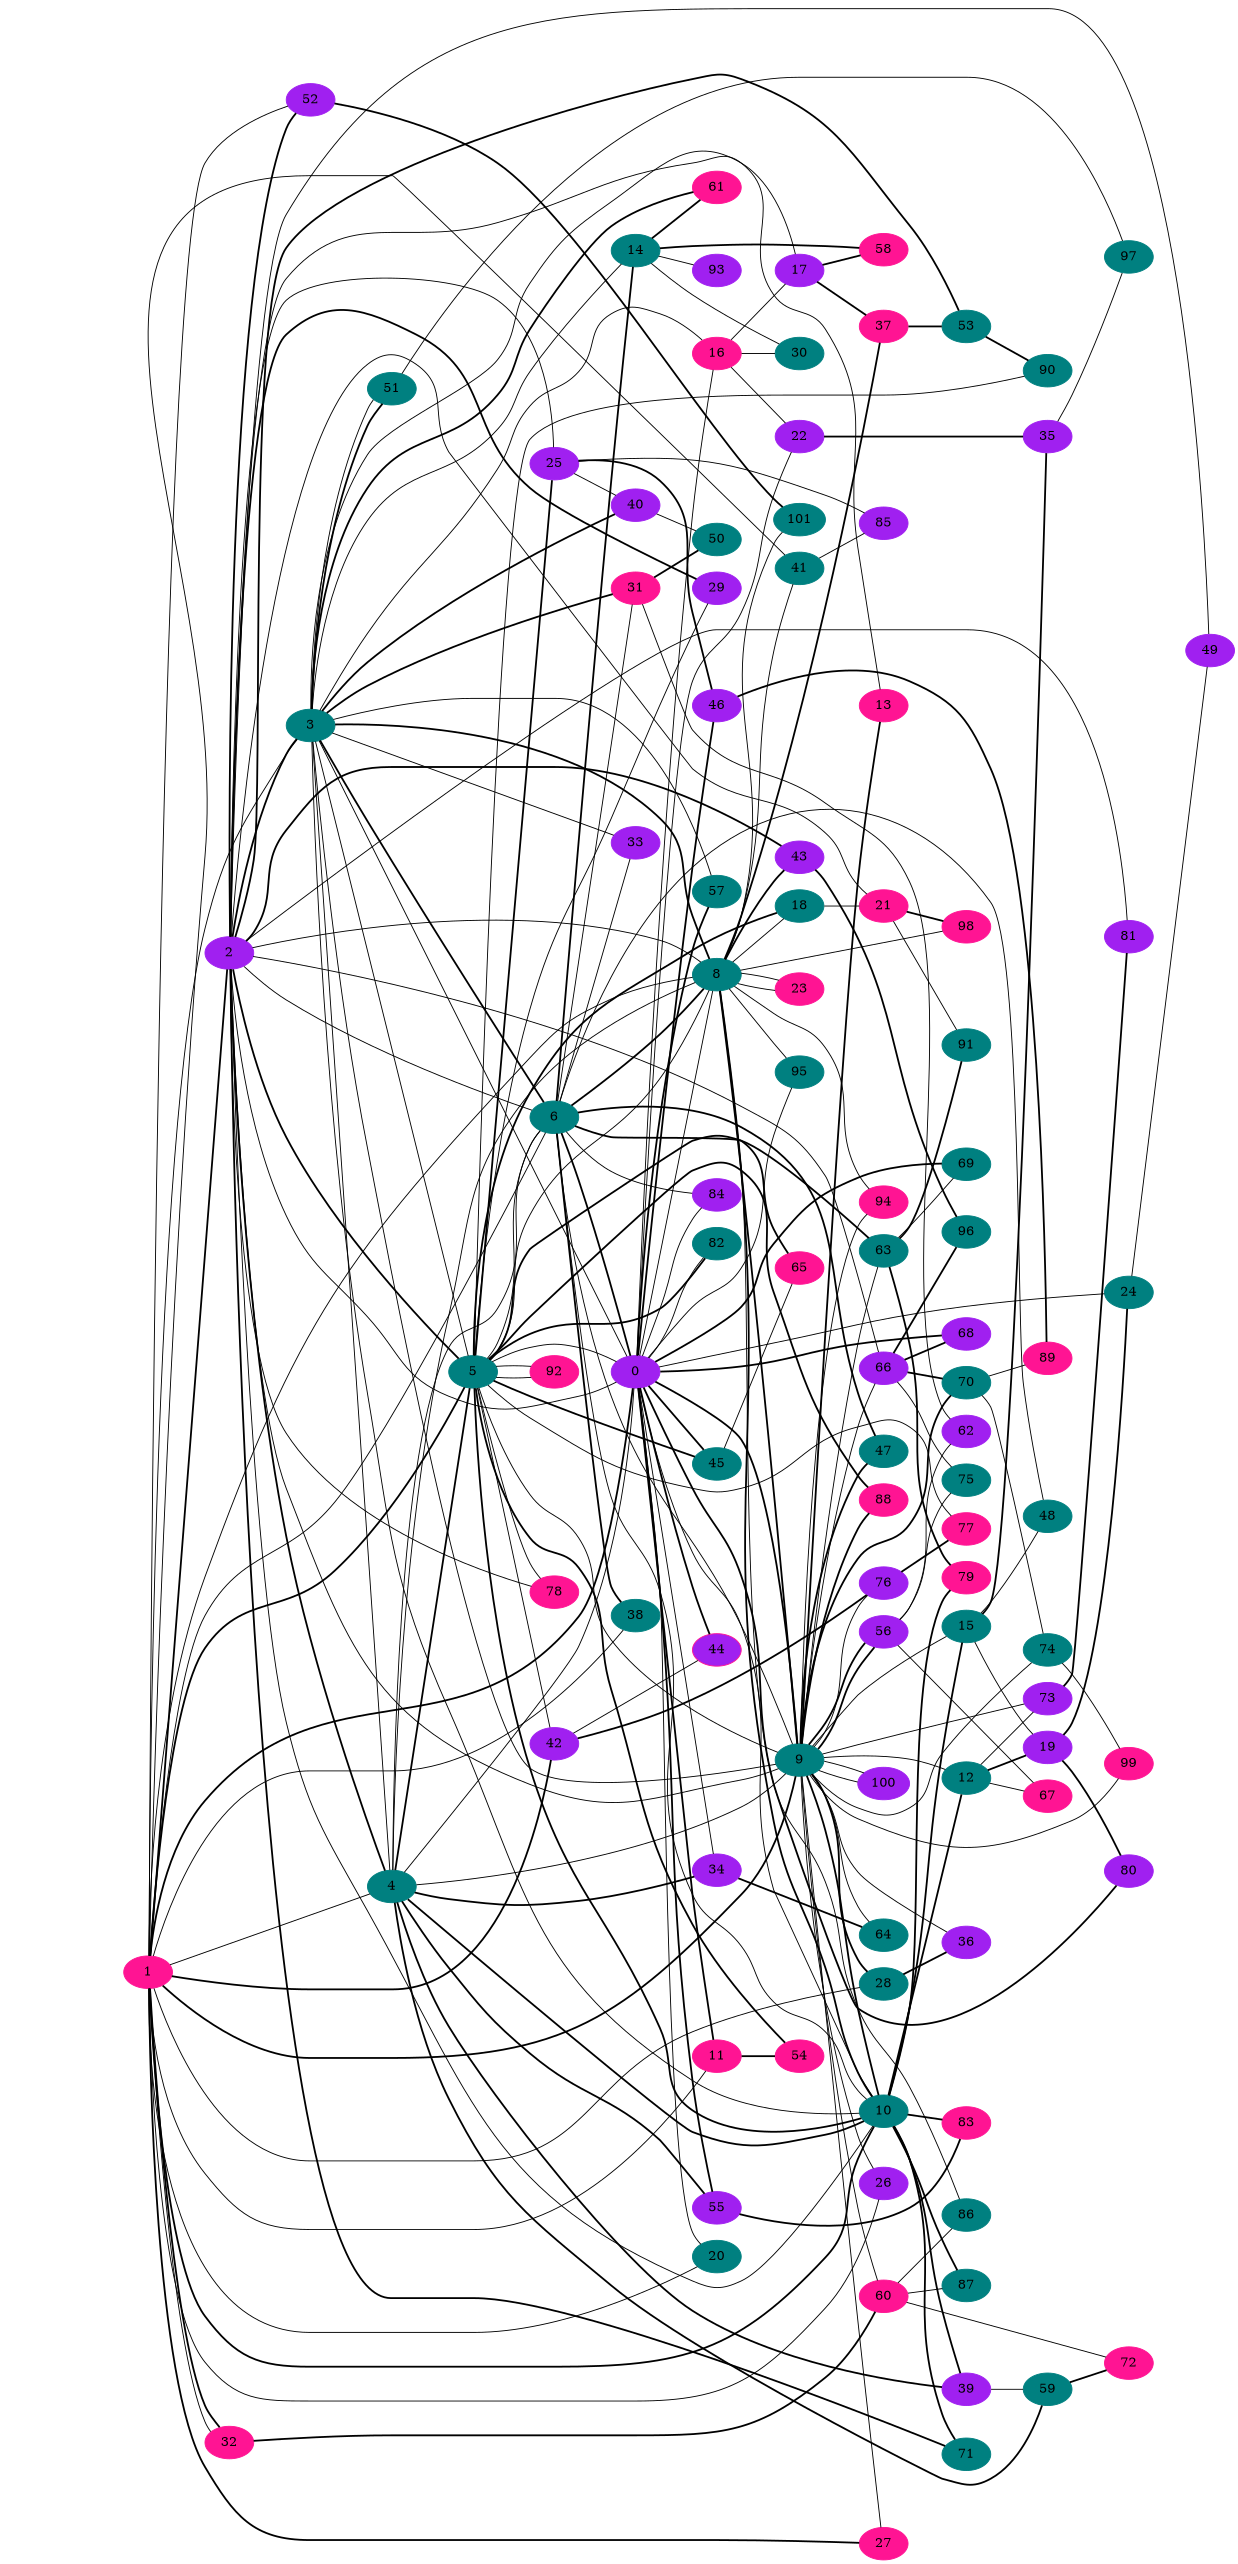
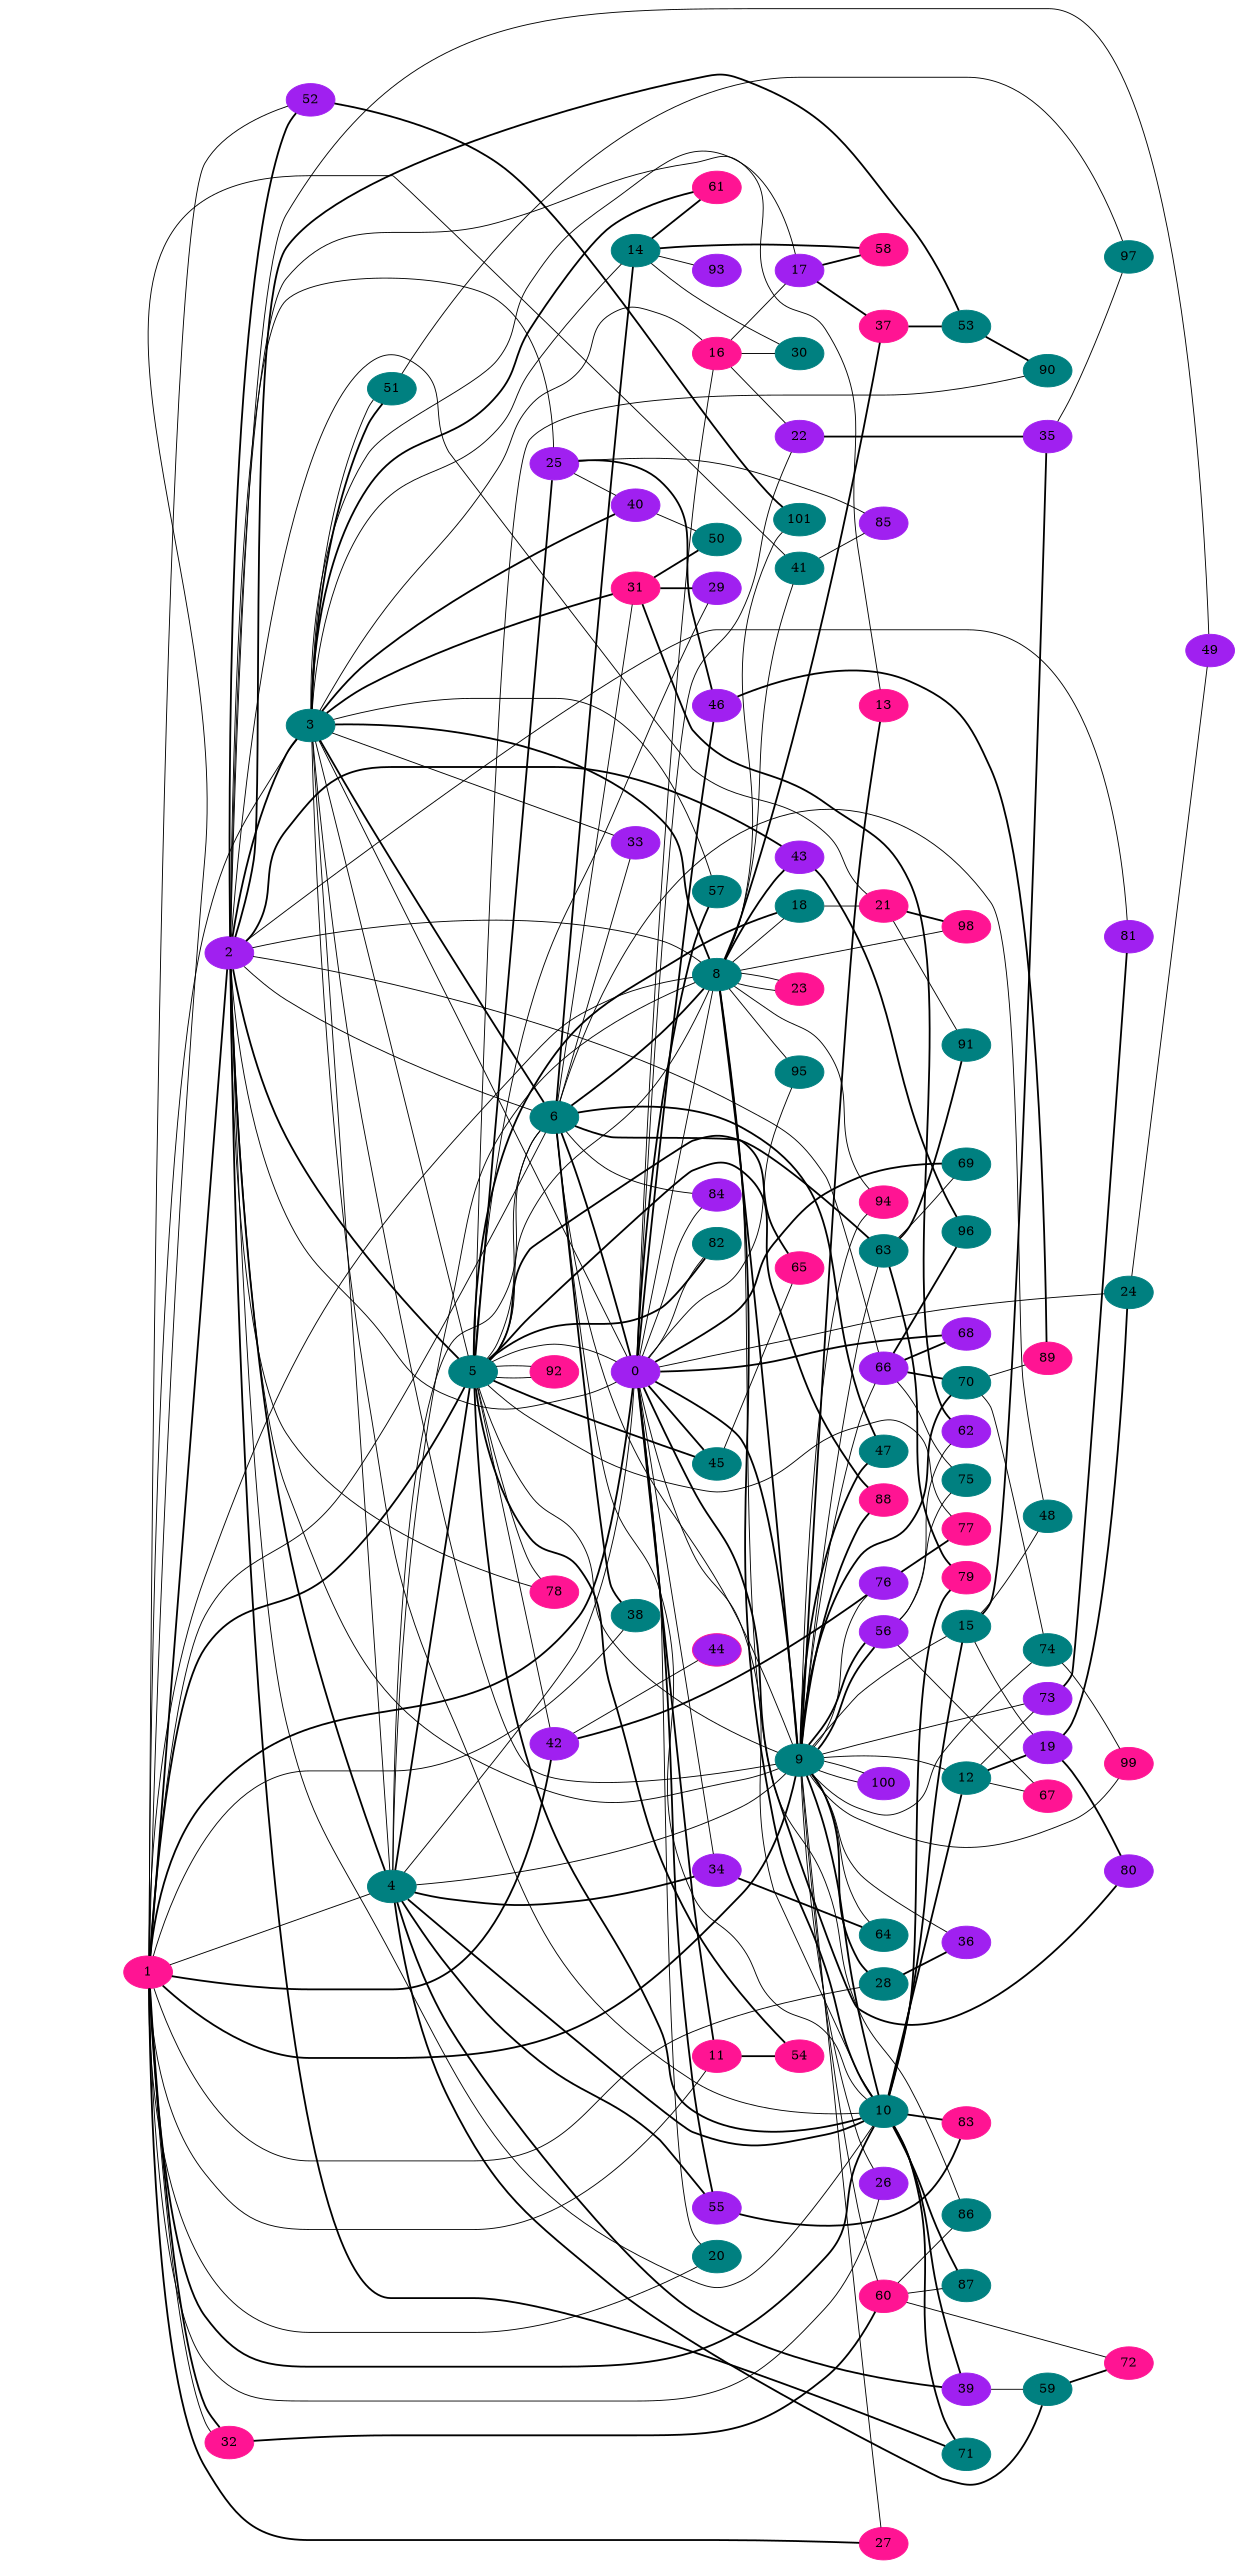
edge "29" -- "2": now "29" -- "31"
edge "31" -- "62": style solid -> bold
edge "0" -- "44": removed
